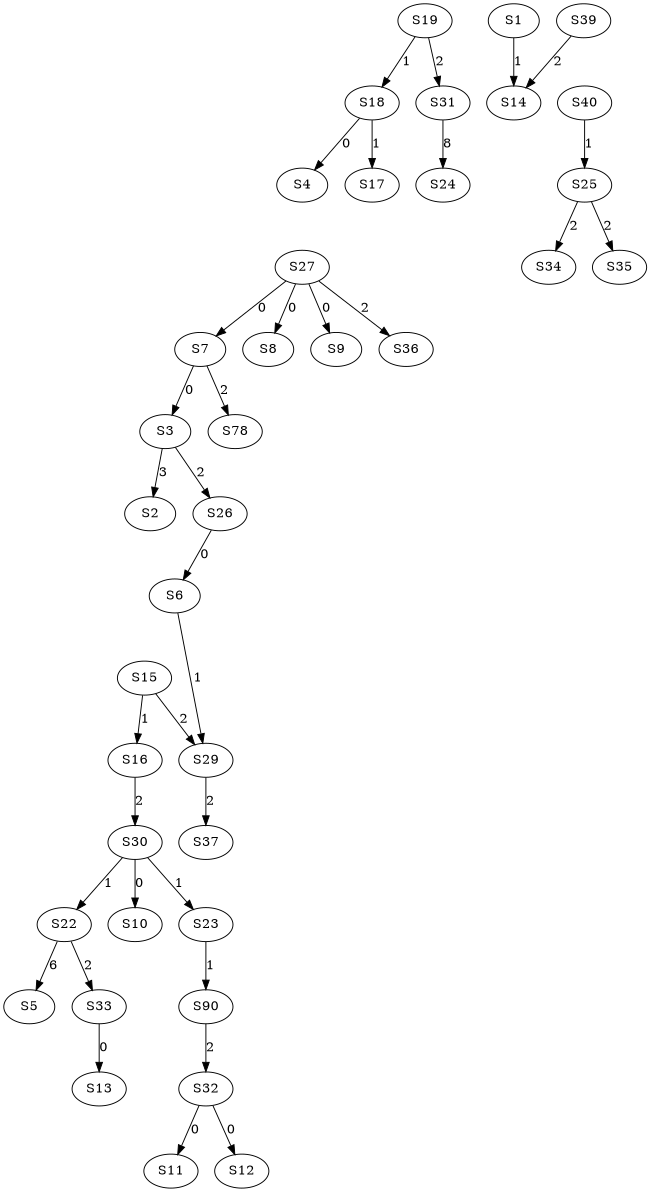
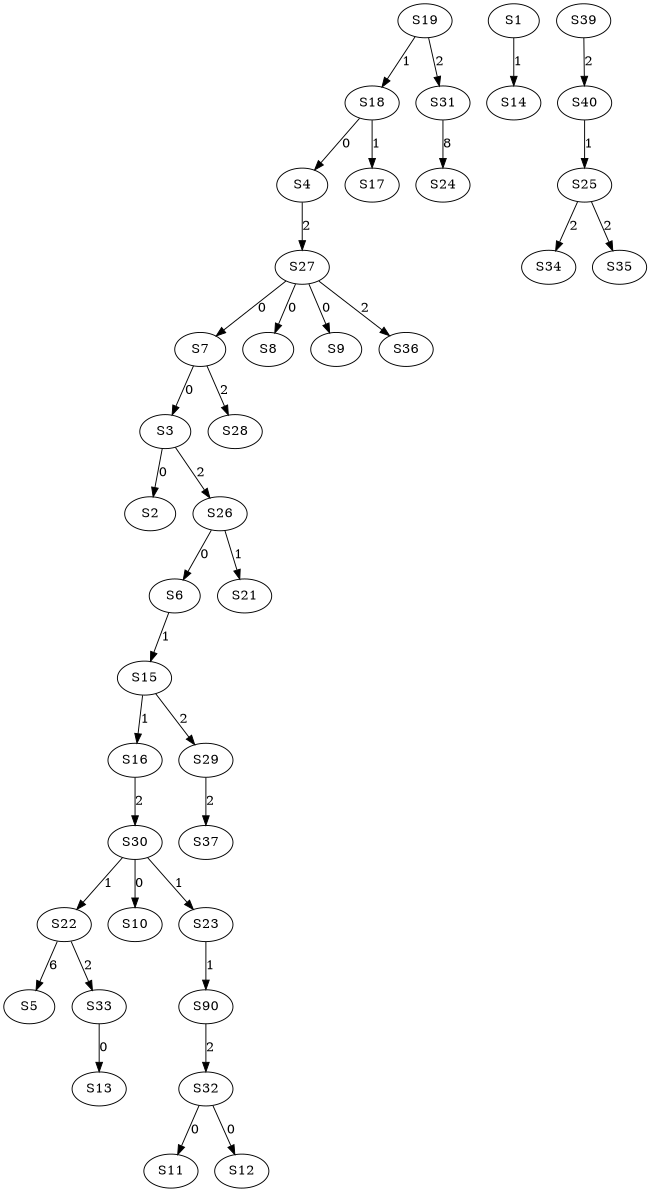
edge "S39" -> "S14": now "S39" -> "S40"
edge "S4" -> "S27": added, label "2"
node "S78": label "S78" -> "S28"
edge "S3" -> "S2": label "3" -> "0"
node "S21": added
edge "S6" -> "S29": now "S6" -> "S15"
